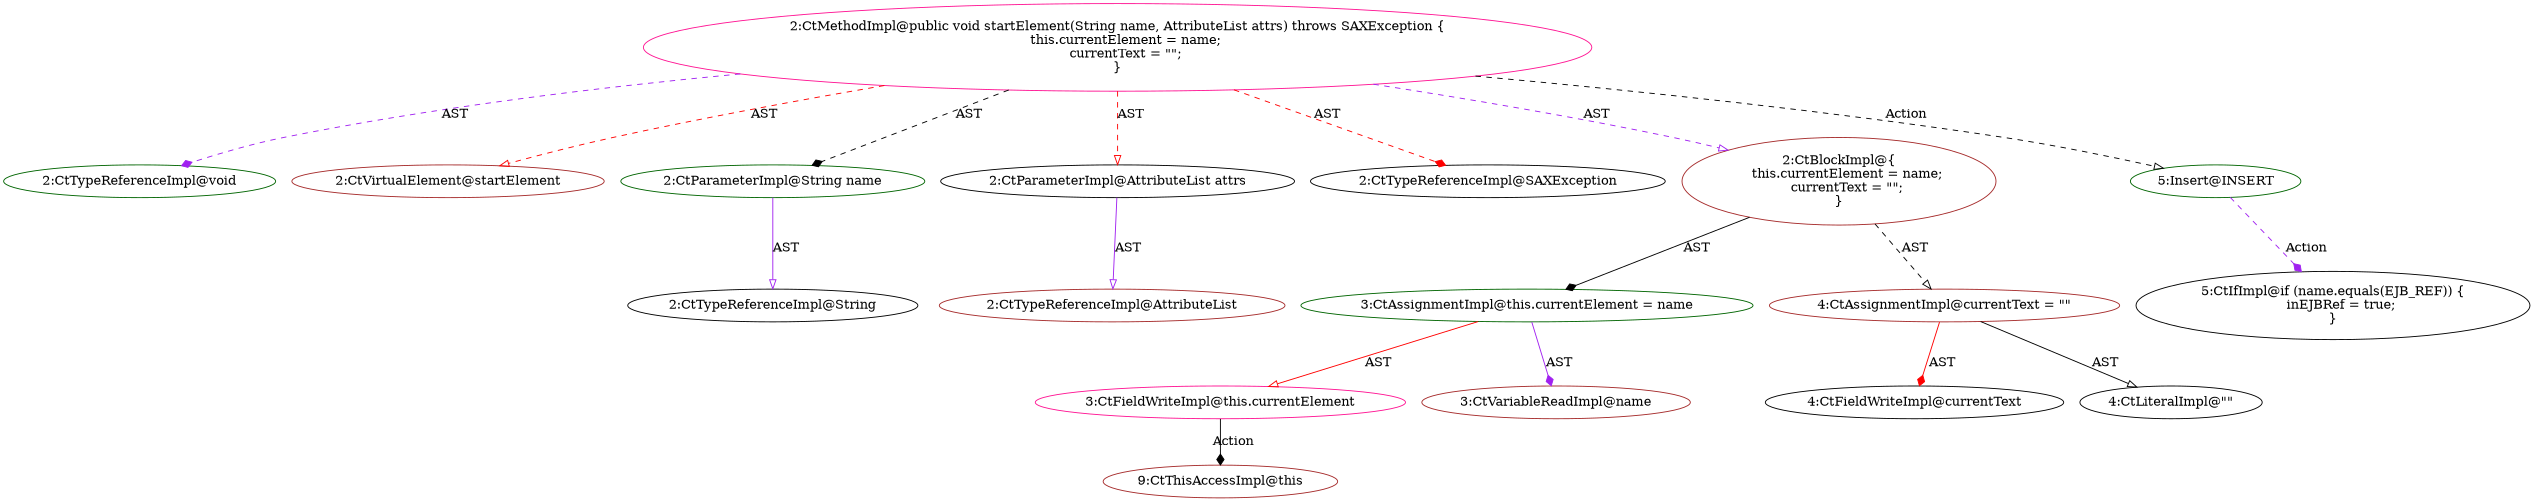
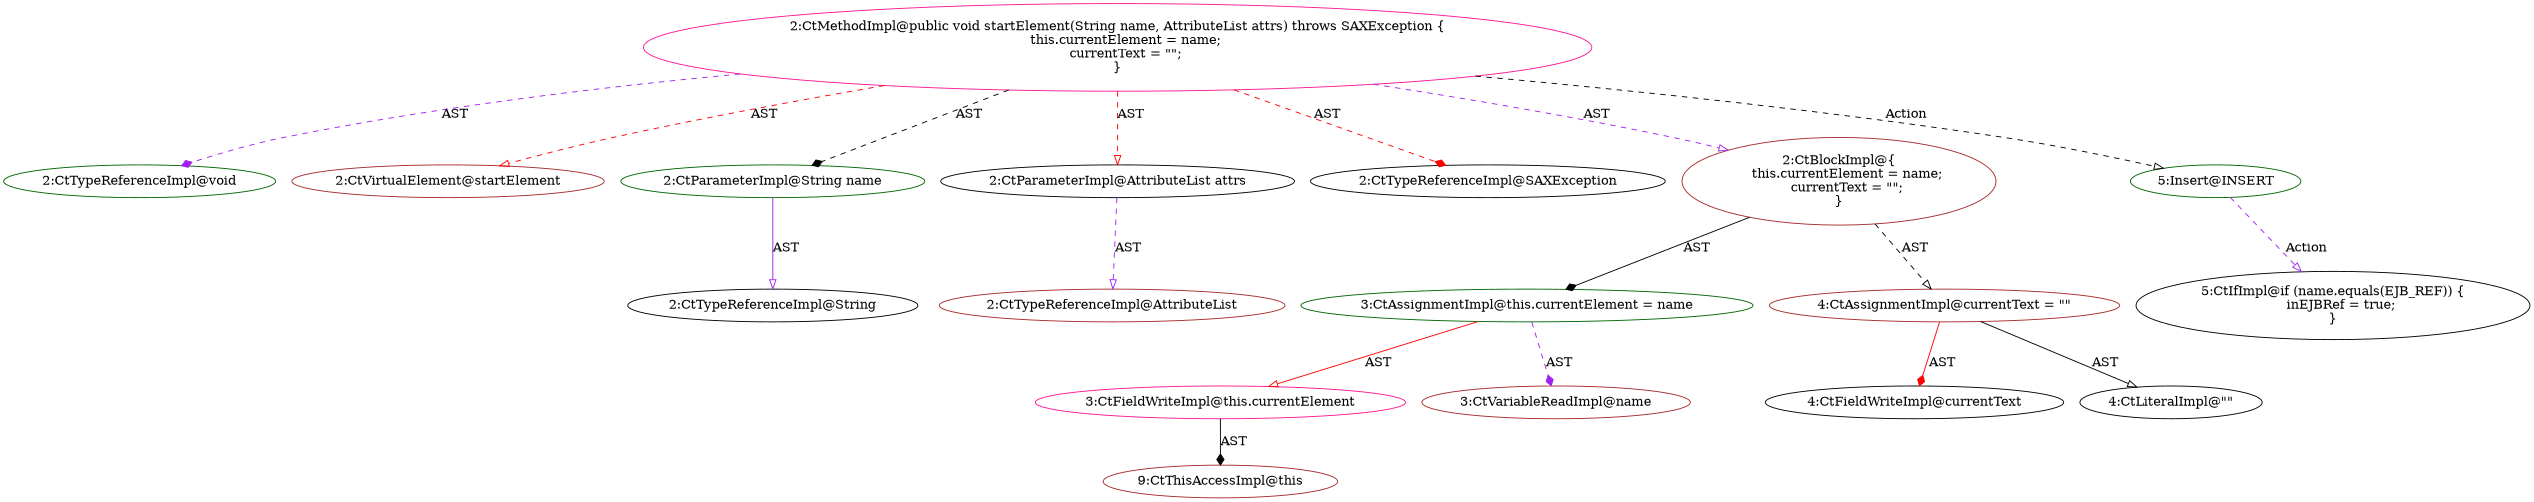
edge "5:Insert@INSERT" -> "5:CtIfImpl@if (name.equals(EJB_REF)) { inEJBRef = true; }": arrowhead diamond -> onormal
edge "2:CtParameterImpl@AttributeList attrs" -> "2:CtTypeReferenceImpl@AttributeList": style solid -> dashed
edge "3:CtAssignmentImpl@this.currentElement = name" -> "3:CtVariableReadImpl@name": style solid -> dashed
edge "3:CtFieldWriteImpl@this.currentElement" -> "9:CtThisAccessImpl@this": label "Action" -> "AST"
